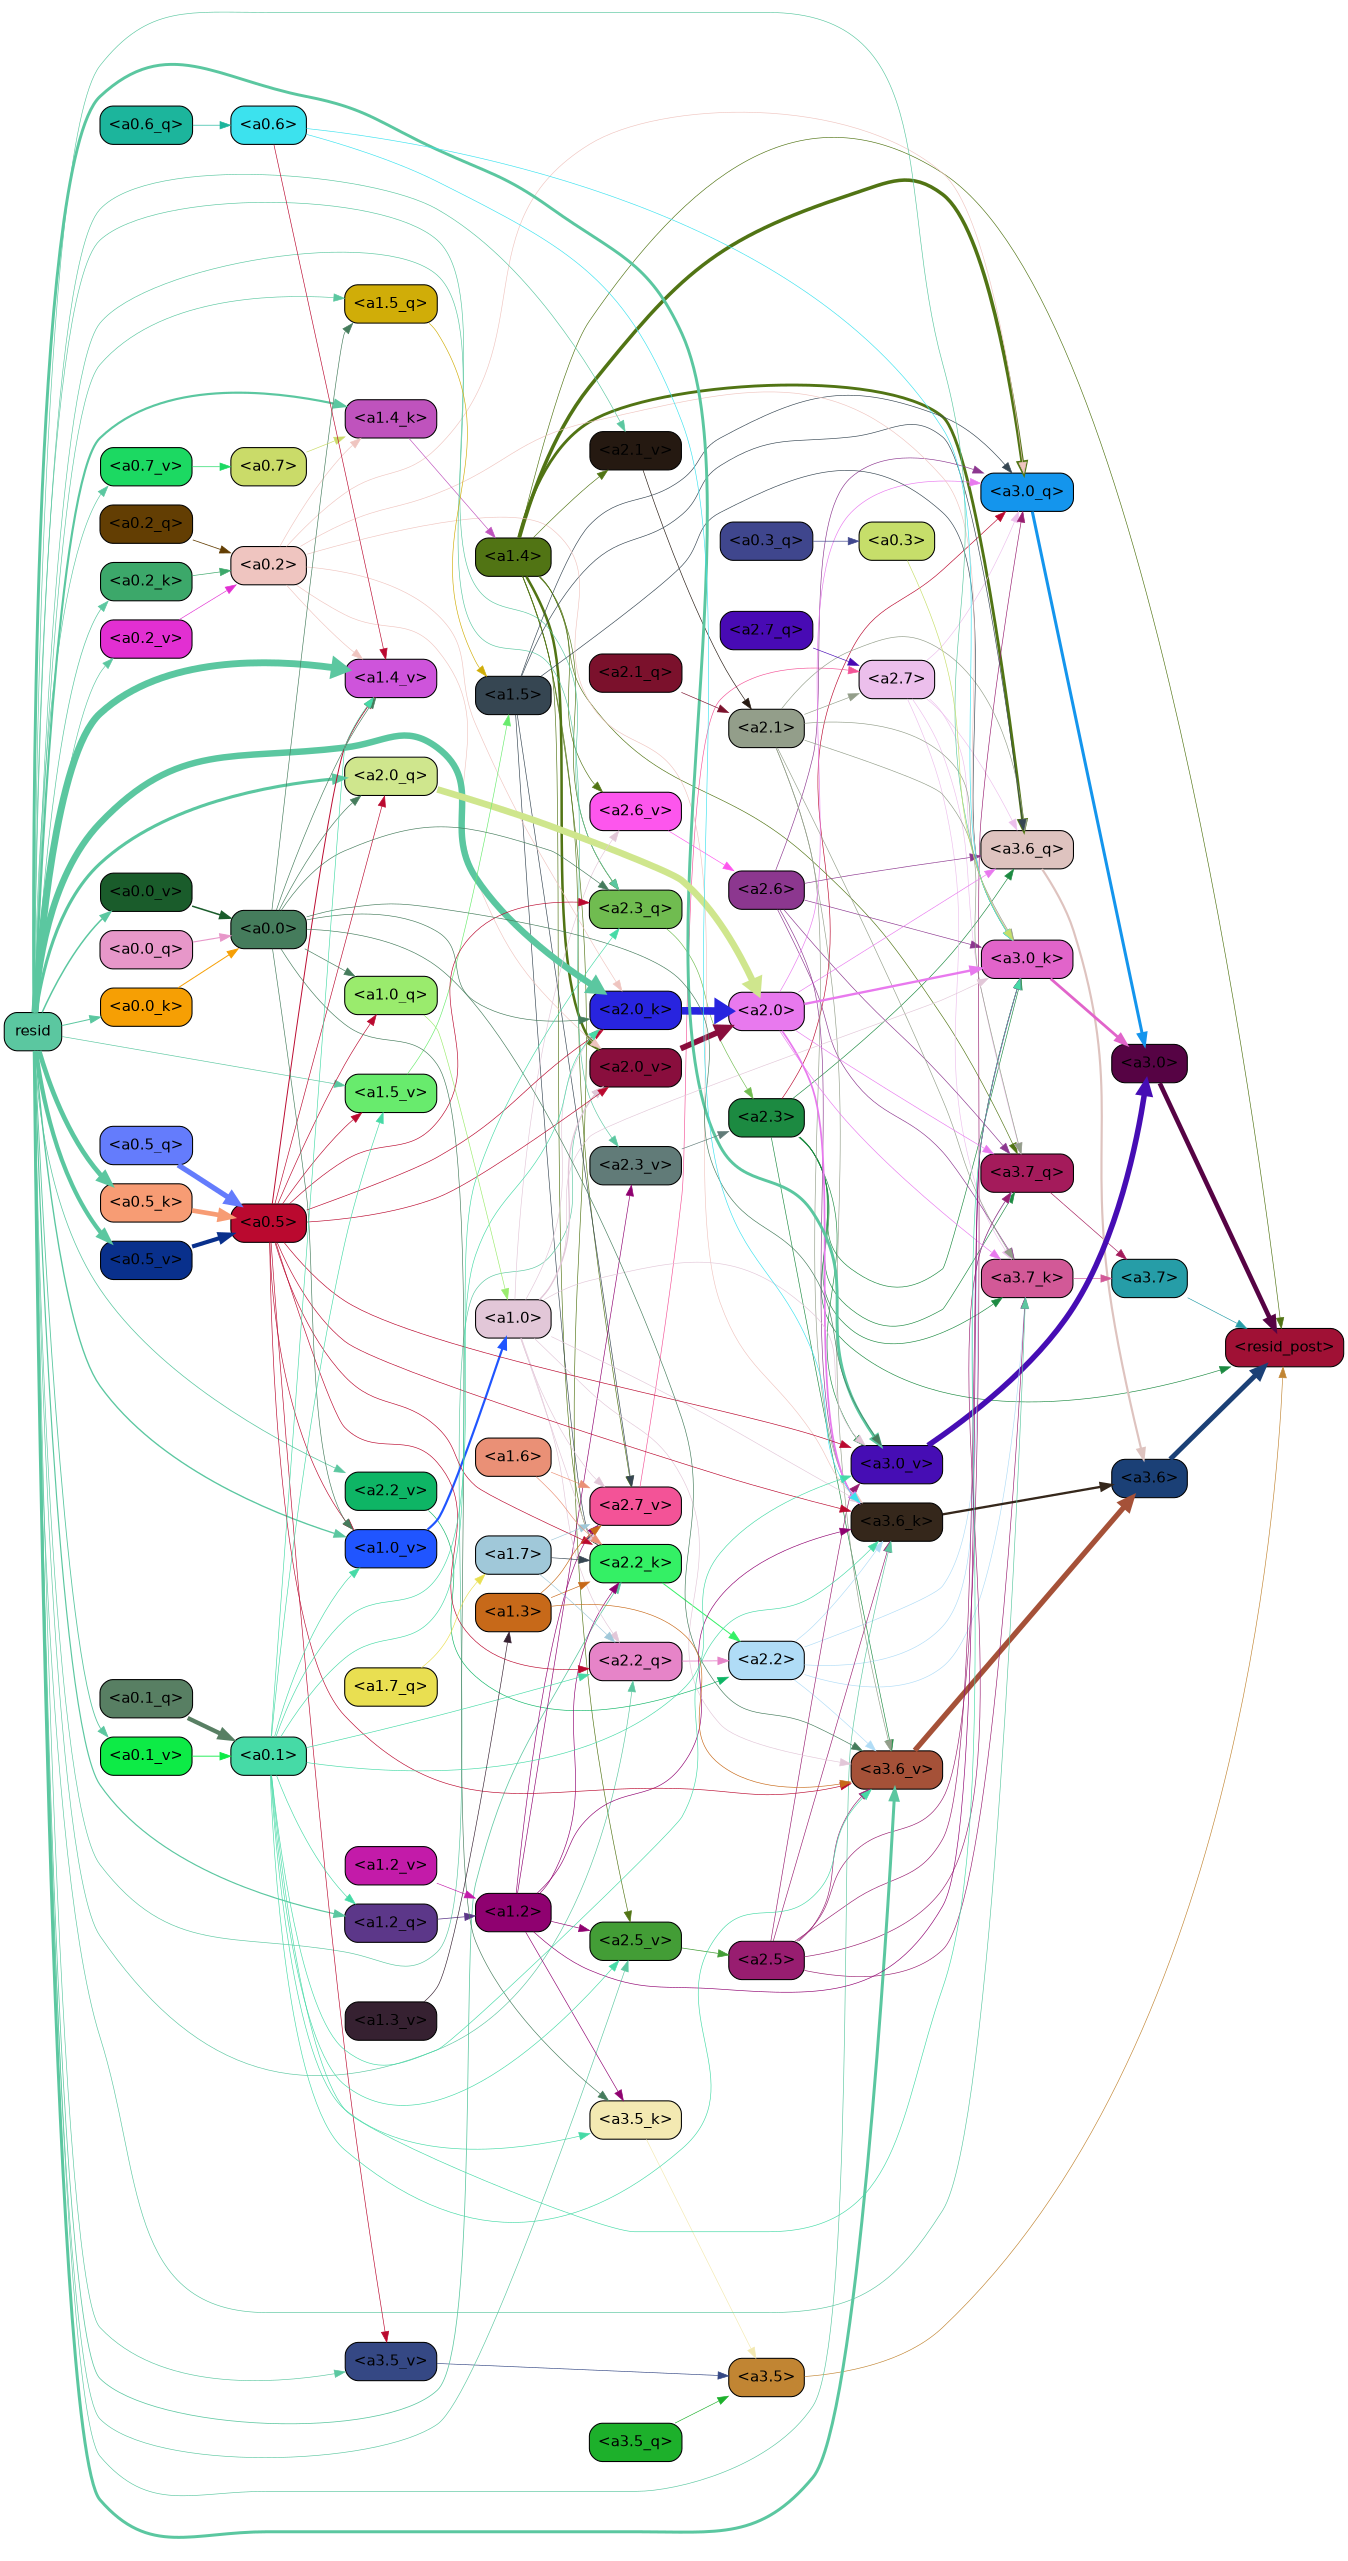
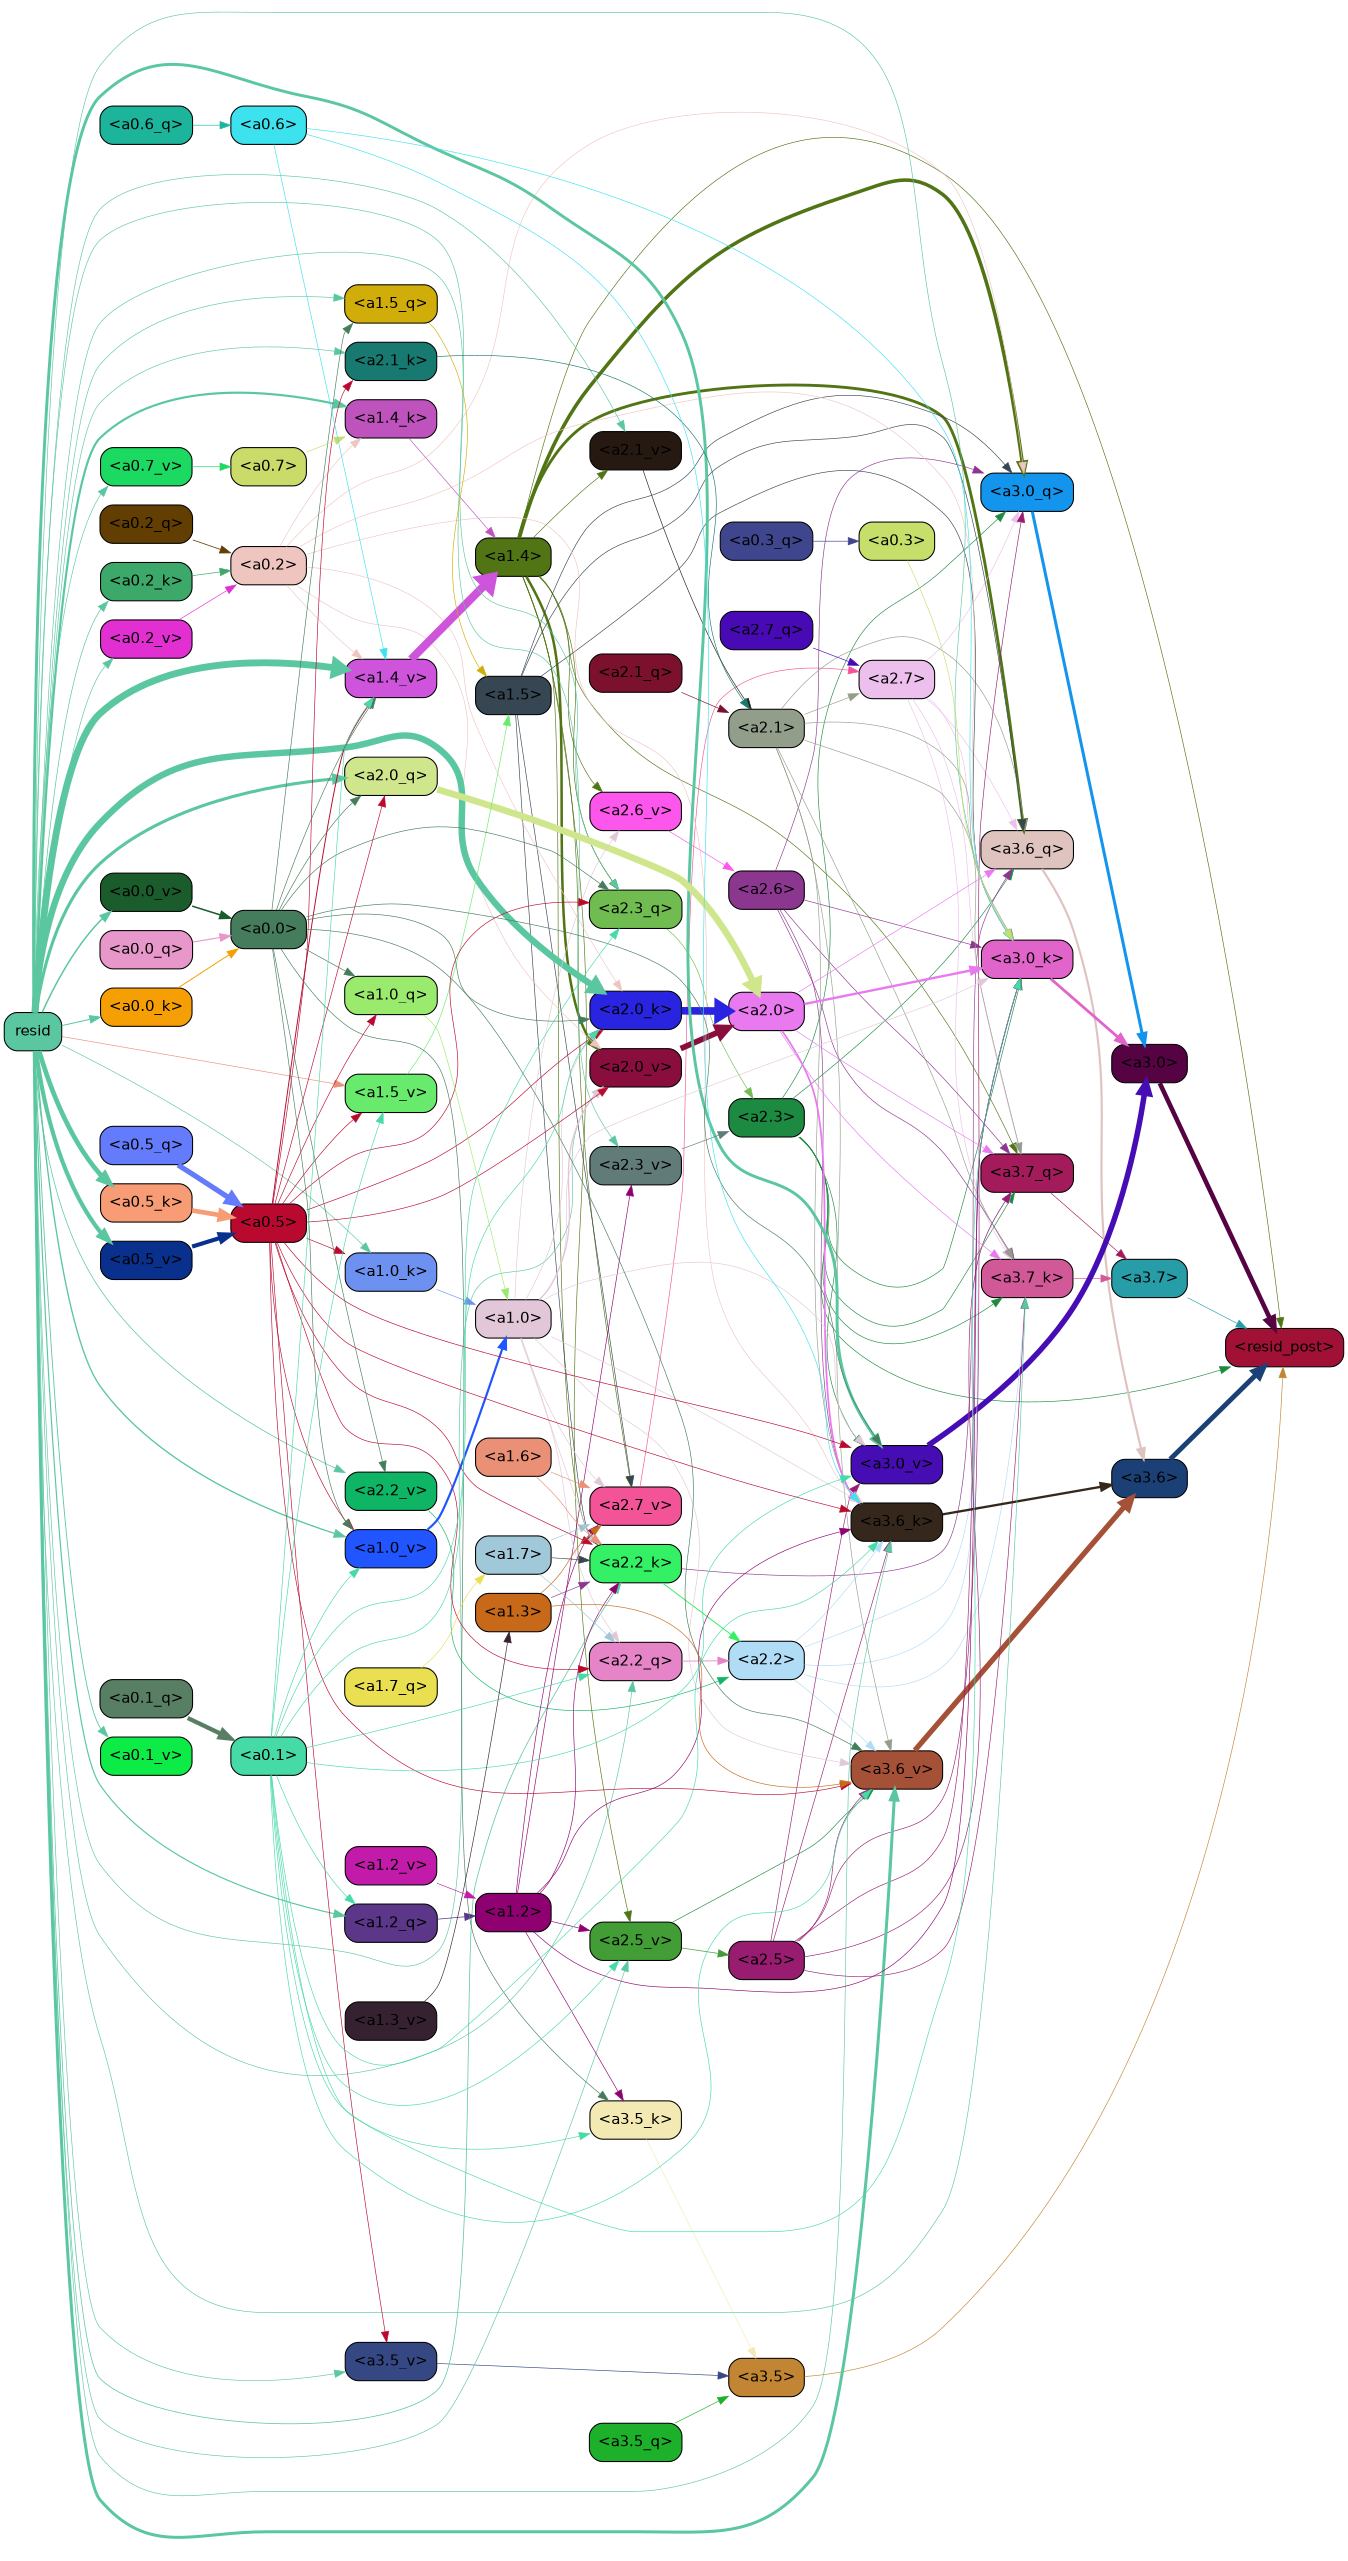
node "<a2.1_k>": added
edge "<a0.6>" -> "<a1.4_v>": color #ba092f -> #3ce2ee
edge "<a2.0>" -> "<a3.0_q>": removed
edge "<a1.4_v>" -> "<a1.4>": added
edge "<a2.3>" -> "<a3.0_q>": color #ba092f -> #1c8a41
edge "<a2.6>" -> "<a3.6_q>": now "<a2.2_k>" -> "<a3.6_q>"
edge "resid" -> "<a1.5_v>": color #5bc7a0 -> #ea9076
edge "<a0.0>" -> "<a2.2_v>": added
node "<a1.0_k>": added
edge "<a2.3>" -> "<a3.6_v>": now "<a2.5_v>" -> "<a3.6_v>"
edge "<a1.3>" -> "<a2.2_k>": color #c76919 -> #8c378f
edge "<a0.1_v>" -> "<a0.1>": removed
